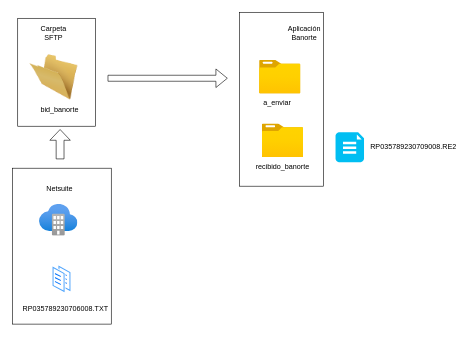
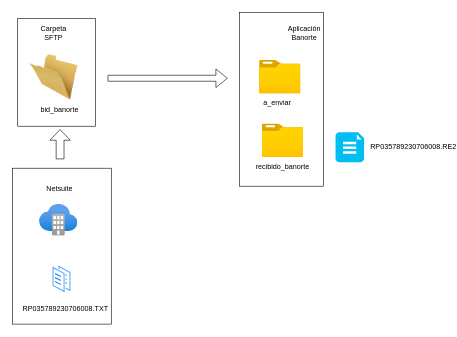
node "RP035789230709008.RE2": label "RP035789230709008.RE2" -> "RP035789230706008.RE2"
